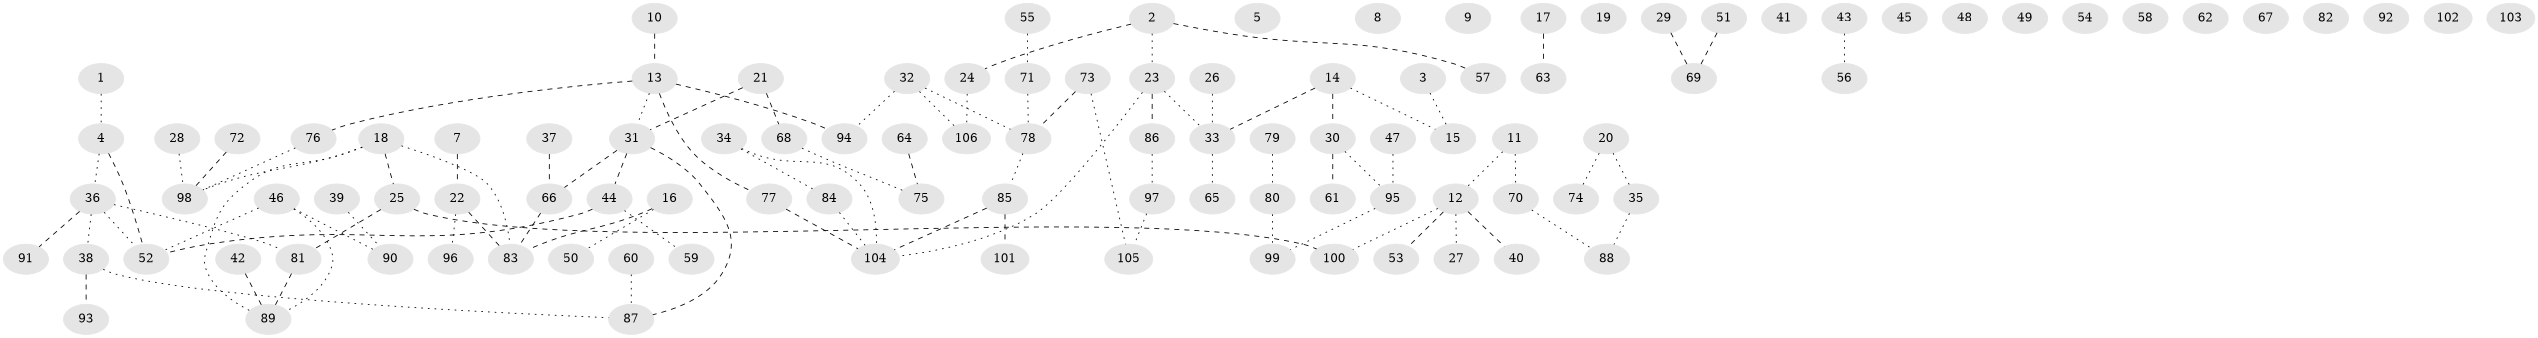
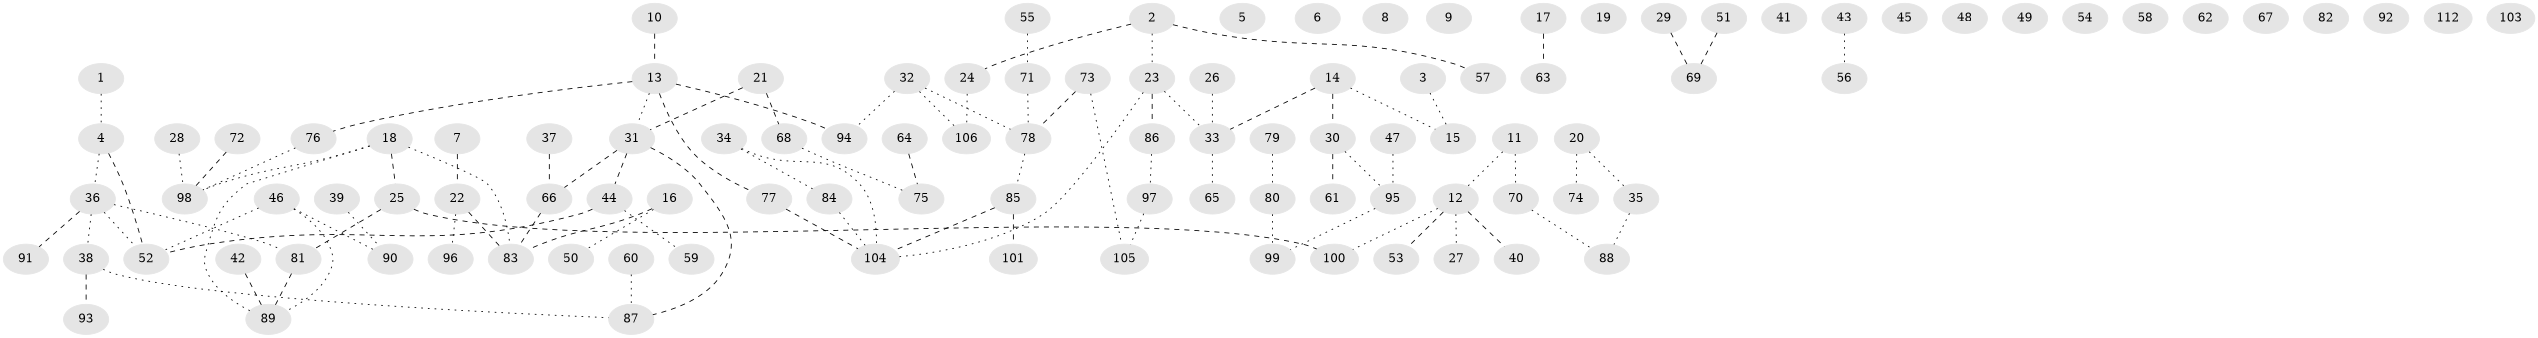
node "6": added
node "102": label "102" -> "112"
